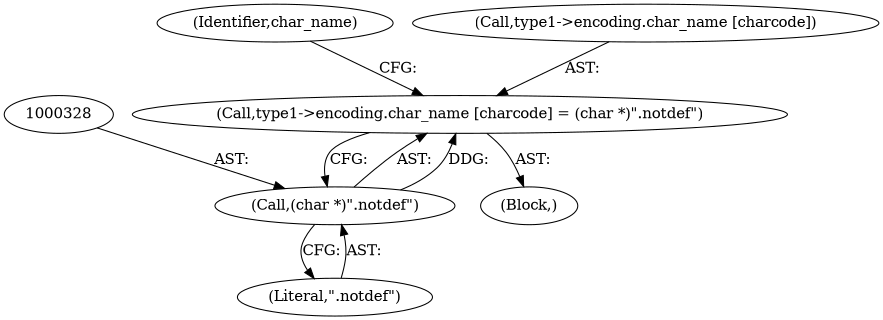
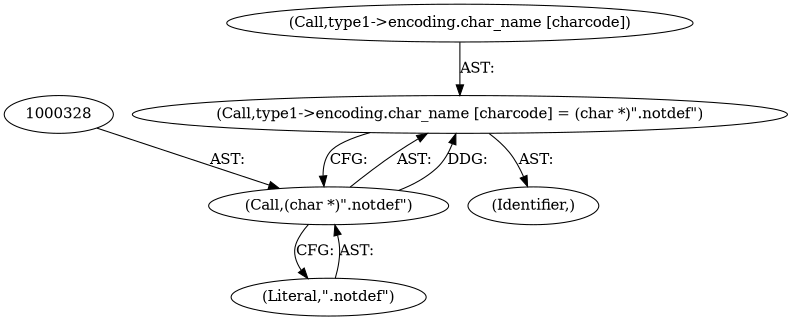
node "(Identifier,char_name)": removed
node "(Block,)": label "(Block,)" -> "(Identifier,)"
